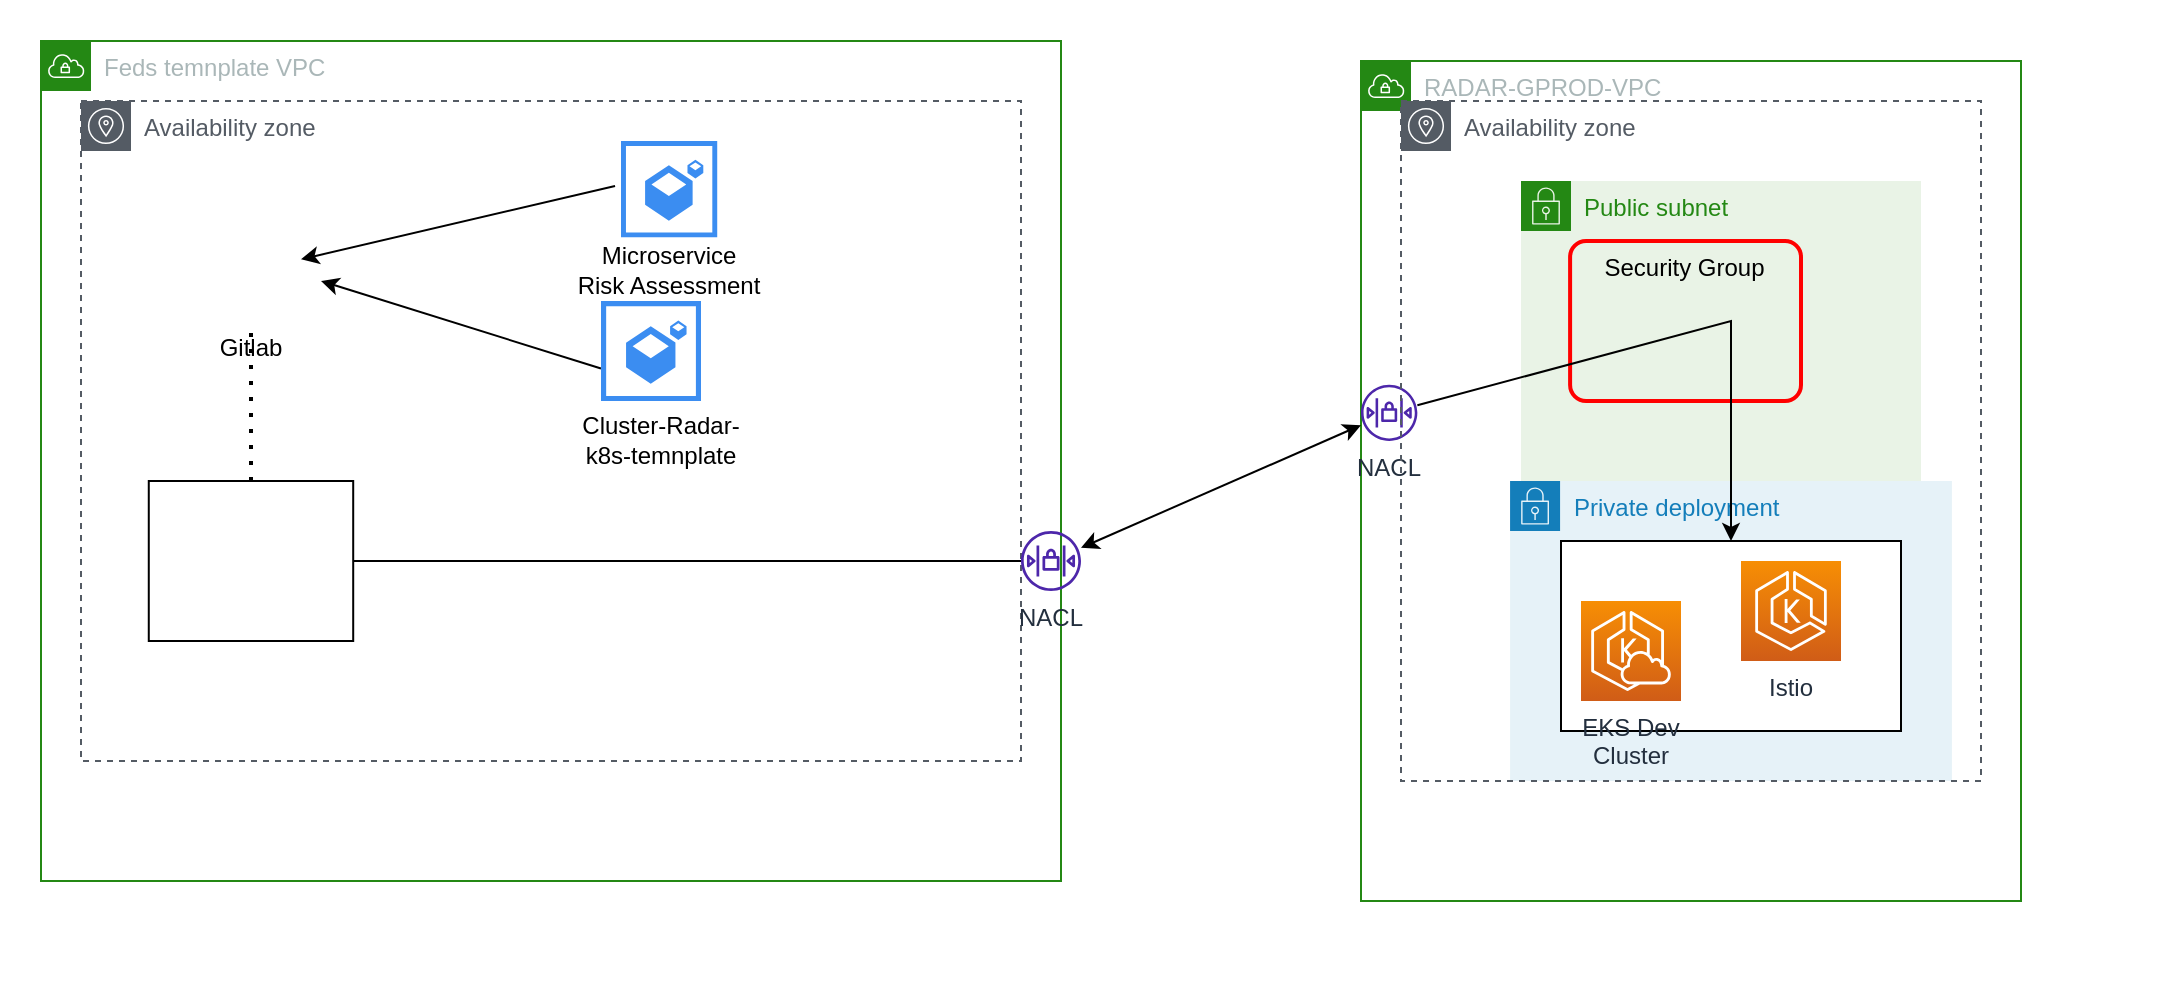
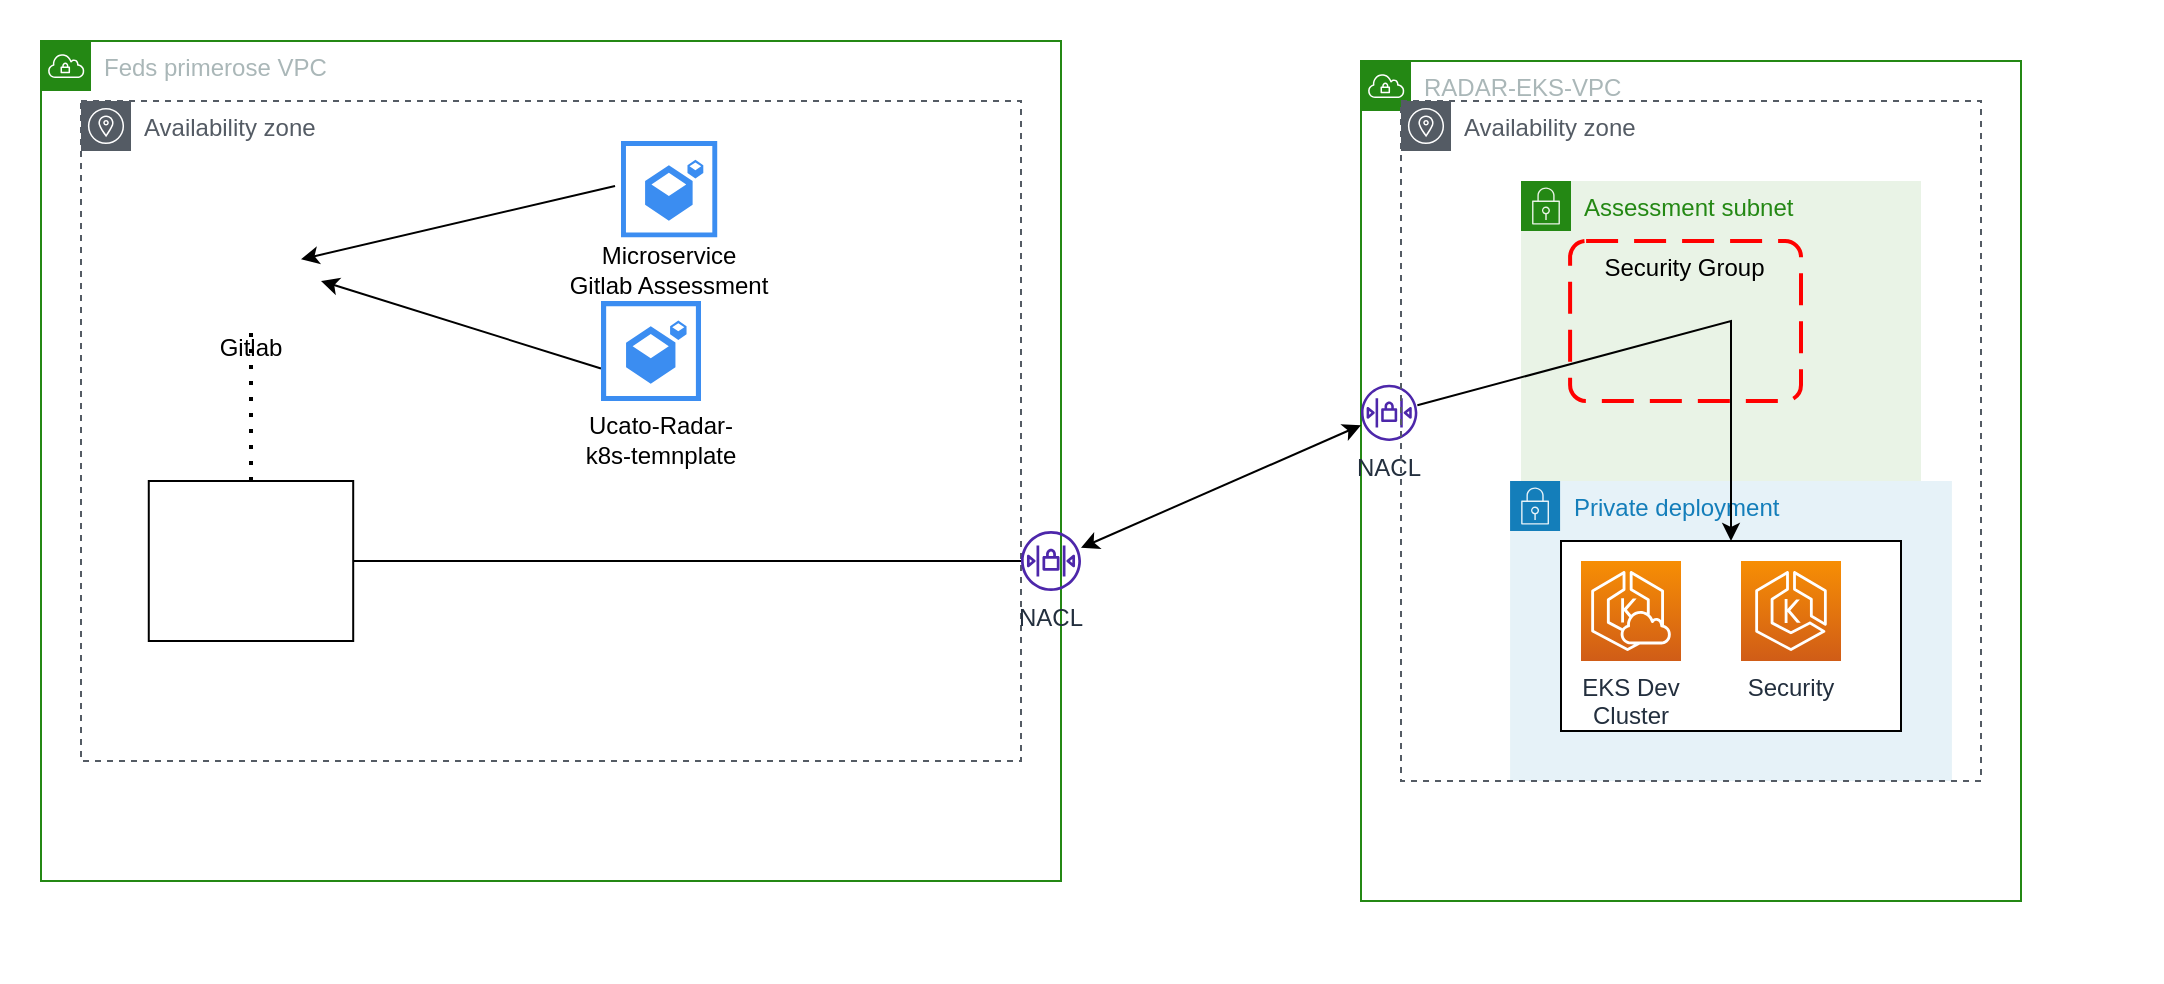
node "Feds temnplate VPC": label "Feds temnplate VPC" -> "Feds primerose VPC"
node "RADAR-GPROD-VPC": label "RADAR-GPROD-VPC" -> "RADAR-EKS-VPC"
node "Public subnet": label "Public subnet" -> "Assessment subnet"
node "Microservice Risk Assessment": label "Microservice Risk Assessment" -> "Microservice Gitlab Assessment"
node "Security Group": style solid -> dashed
node "Cluster-Radar- k8s-temnplate": label "Cluster-Radar- k8s-temnplate" -> "Ucato-Radar- k8s-temnplate"
node "EKS Dev Cluster": moved (1631, 651) -> (1631, 611)
node "Istio": label "Istio" -> "Security"
